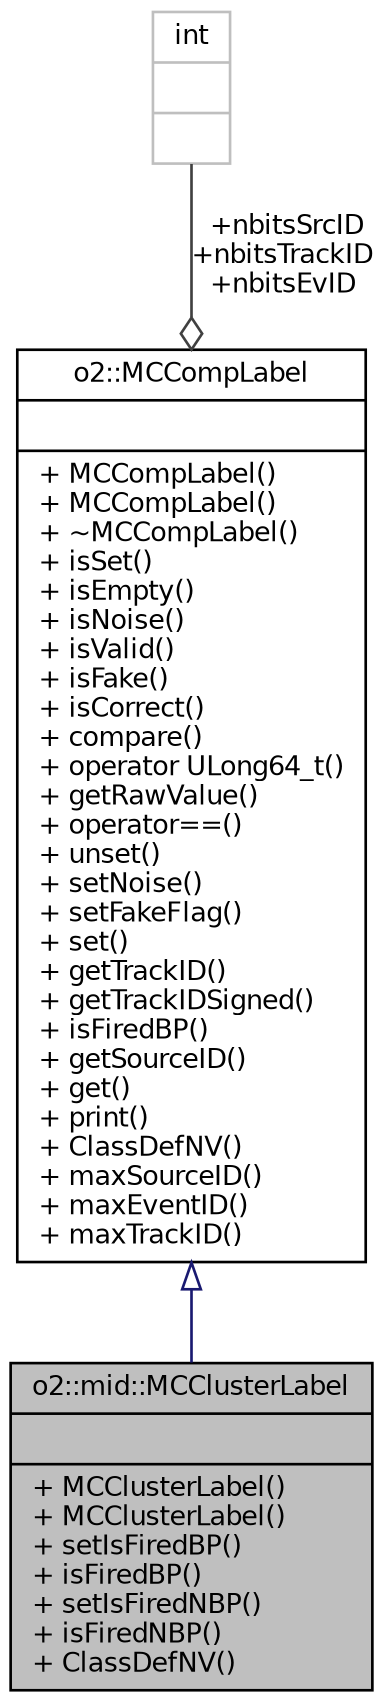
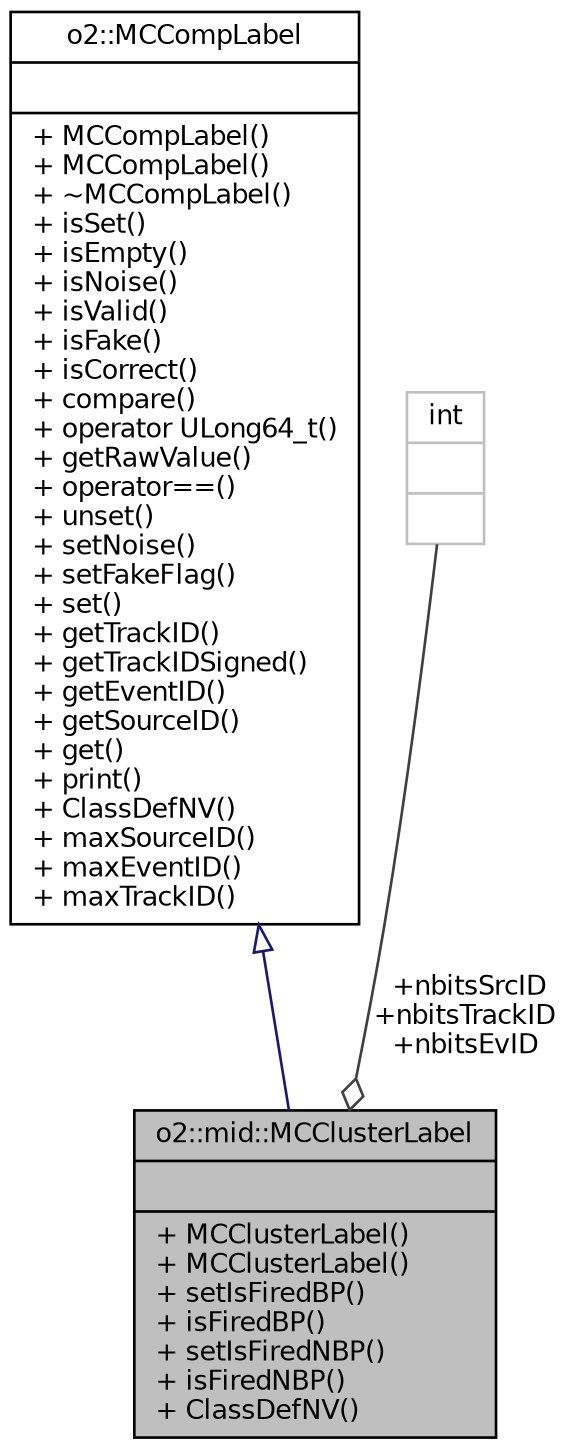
edge "int" -> "o2::MCCompLabel": now "int" -> "o2::mid::MCClusterLabel"
node "o2::MCCompLabel": text "+ isFiredBP()" -> "+ getEventID()"
